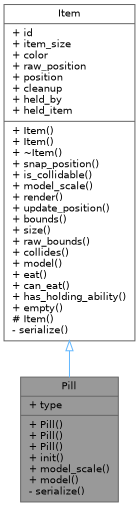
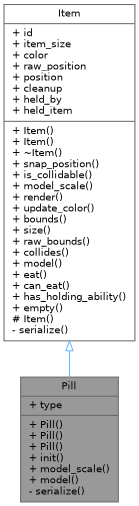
node "Item": text "+ update_position()" -> "+ update_color()"
